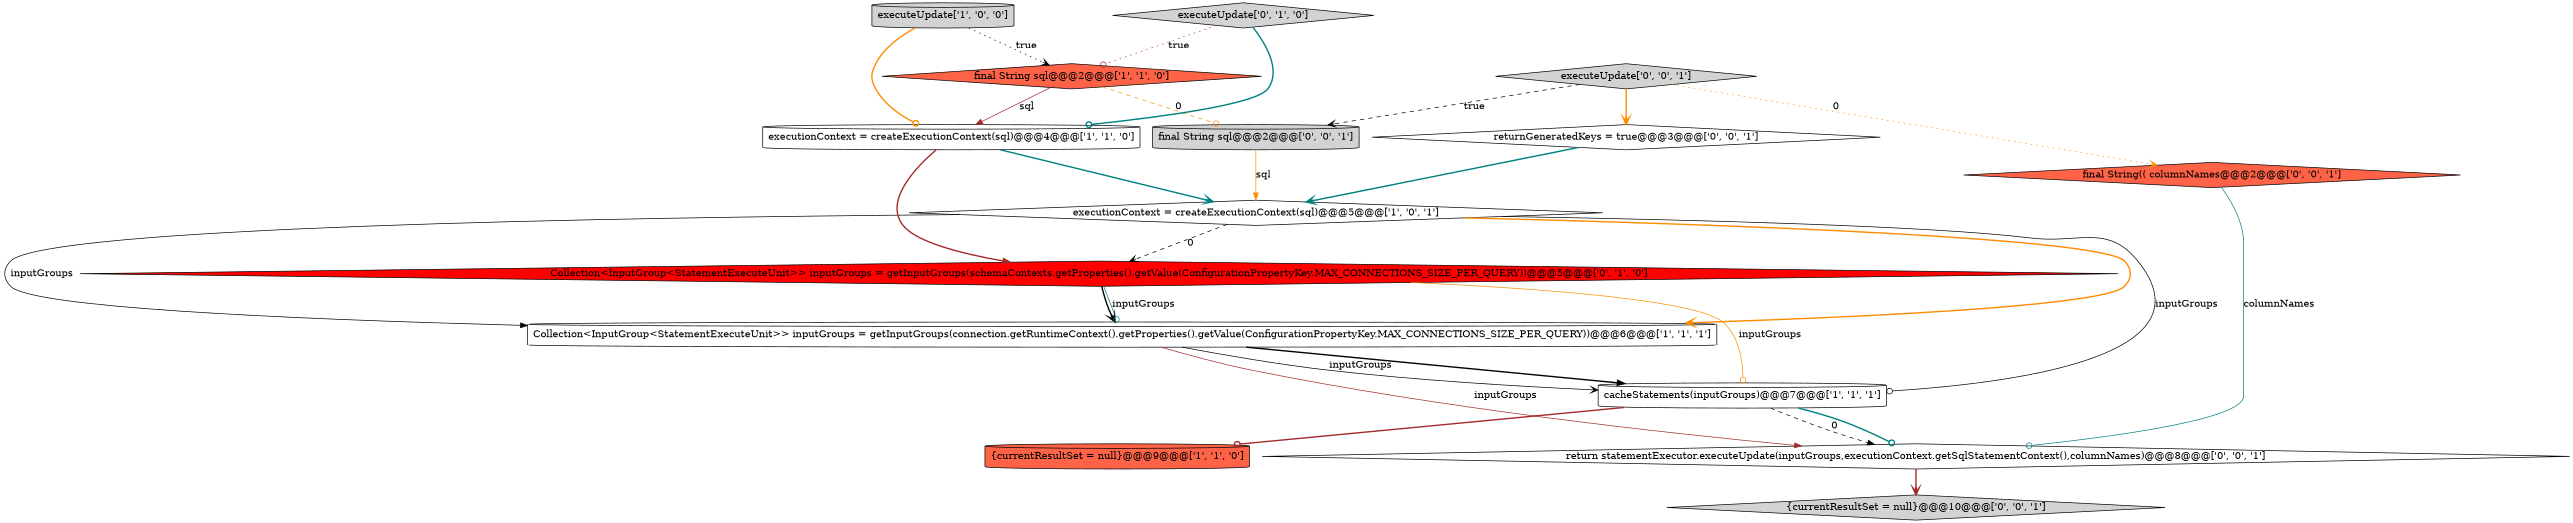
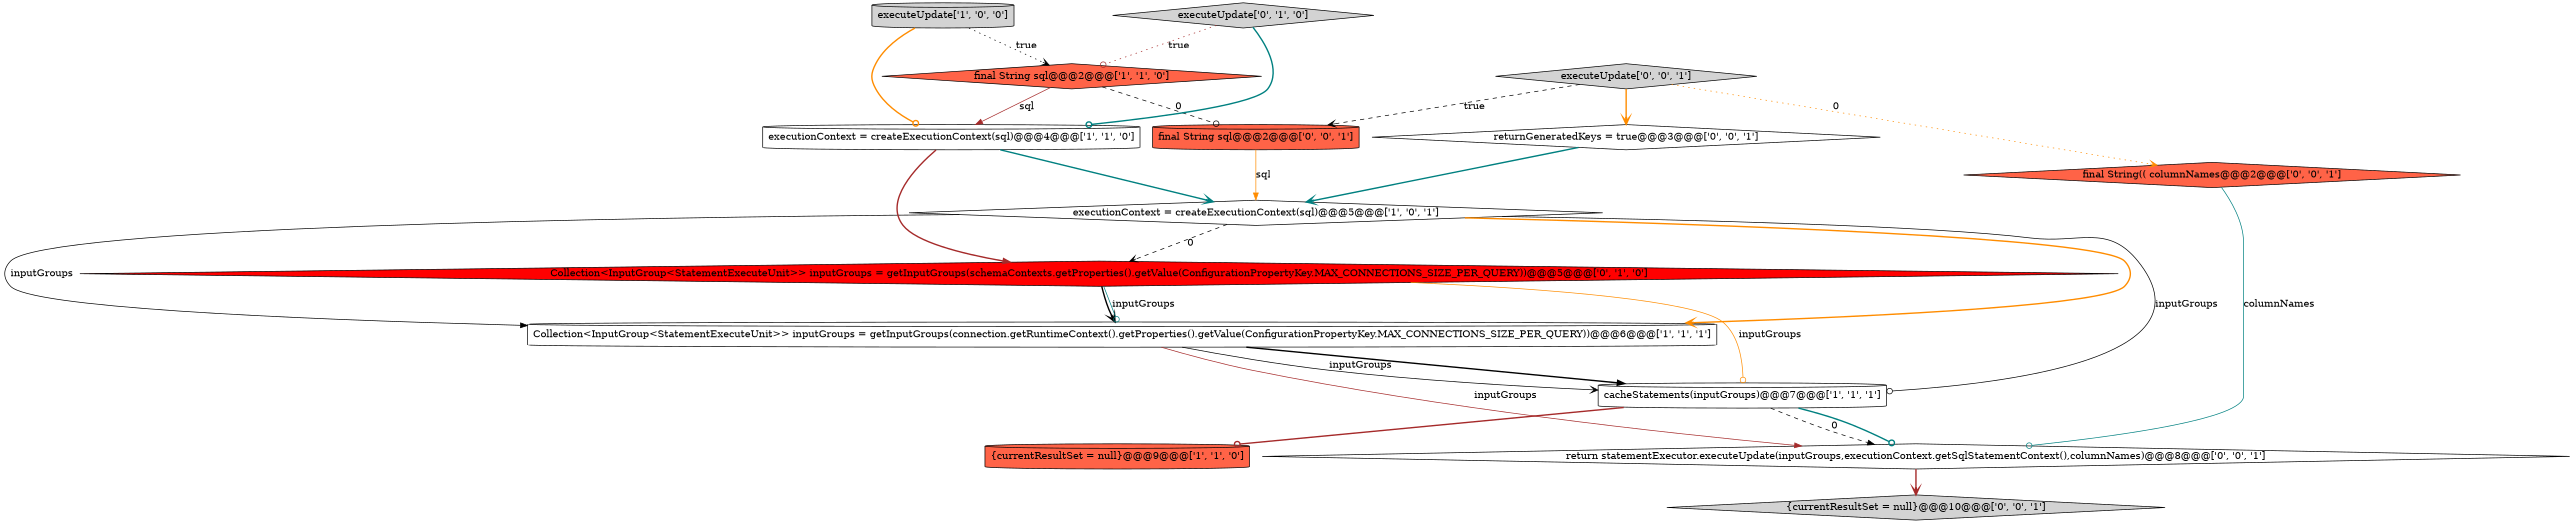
edge "final String sql@@@2@@@['1', '1', '0']" -> "final String sql@@@2@@@['0', '0', '1']": color darkorange -> black
node "final String sql@@@2@@@['0', '0', '1']": fillcolor lightgray -> tomato
